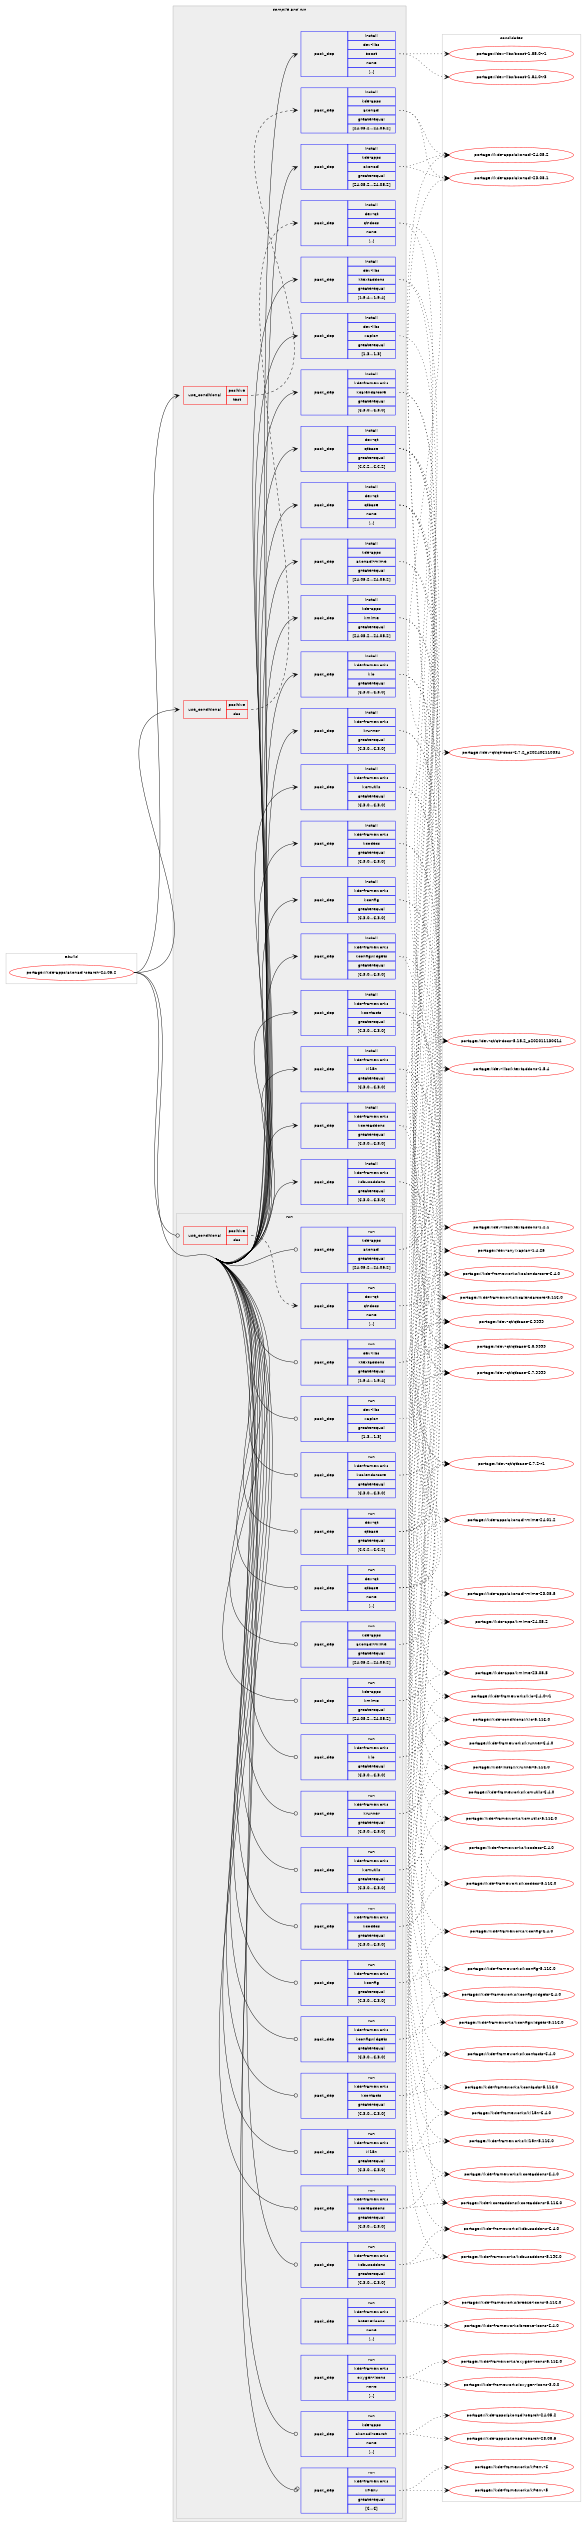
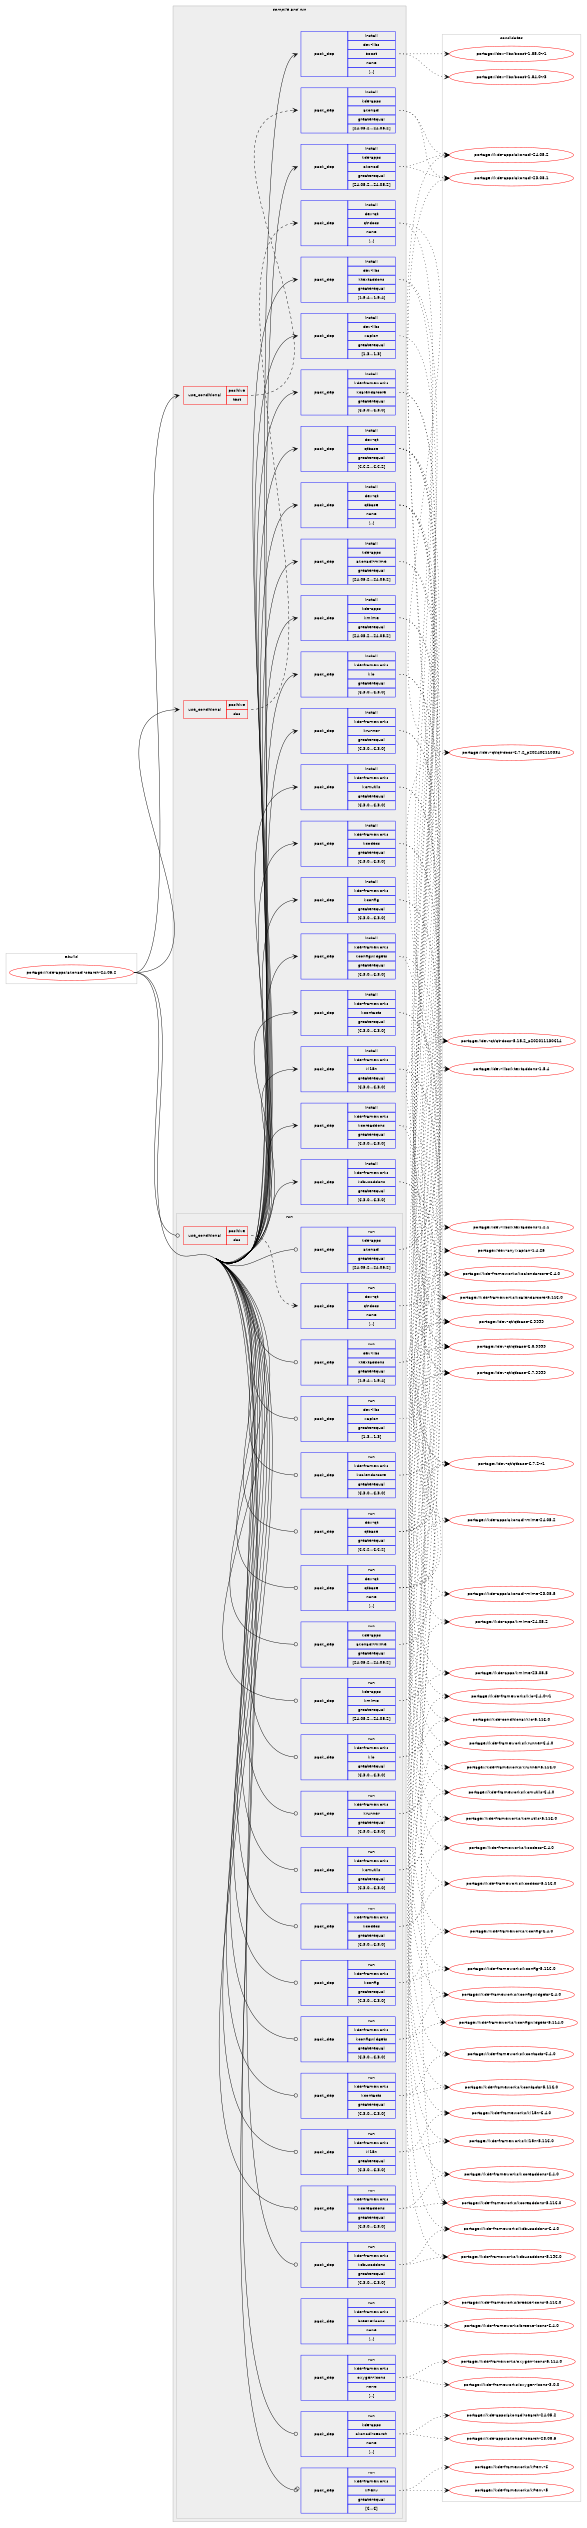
node "portage://kde-apps/akonadi-mime-24.01.2": label "portage://kde-apps/akonadi-mime-24.01.2" -> "portage://kde-apps/akonadi-mime-24.05.2"
node "portage://kde-install/krunner-5.116.0": label "portage://kde-install/krunner-5.116.0" -> "portage://kde-frameworks/krunner-5.116.0"
node "portage://kde-frameworks/kconfigwidgets-5.116.0": label "portage://kde-frameworks/kconfigwidgets-5.116.0" -> "portage://kde-frameworks/kconfigwidgets-5.114.0"
node "portage://kde-kcoreaddons/kcoreaddons-5.116.0": label "portage://kde-kcoreaddons/kcoreaddons-5.116.0" -> "portage://kde-frameworks/kcoreaddons-5.116.0"
node "portage://kde-frameworks/oxygen-icons-5.116.0": label "portage://kde-frameworks/oxygen-icons-5.116.0" -> "portage://kde-frameworks/oxygen-icons-5.114.0"
